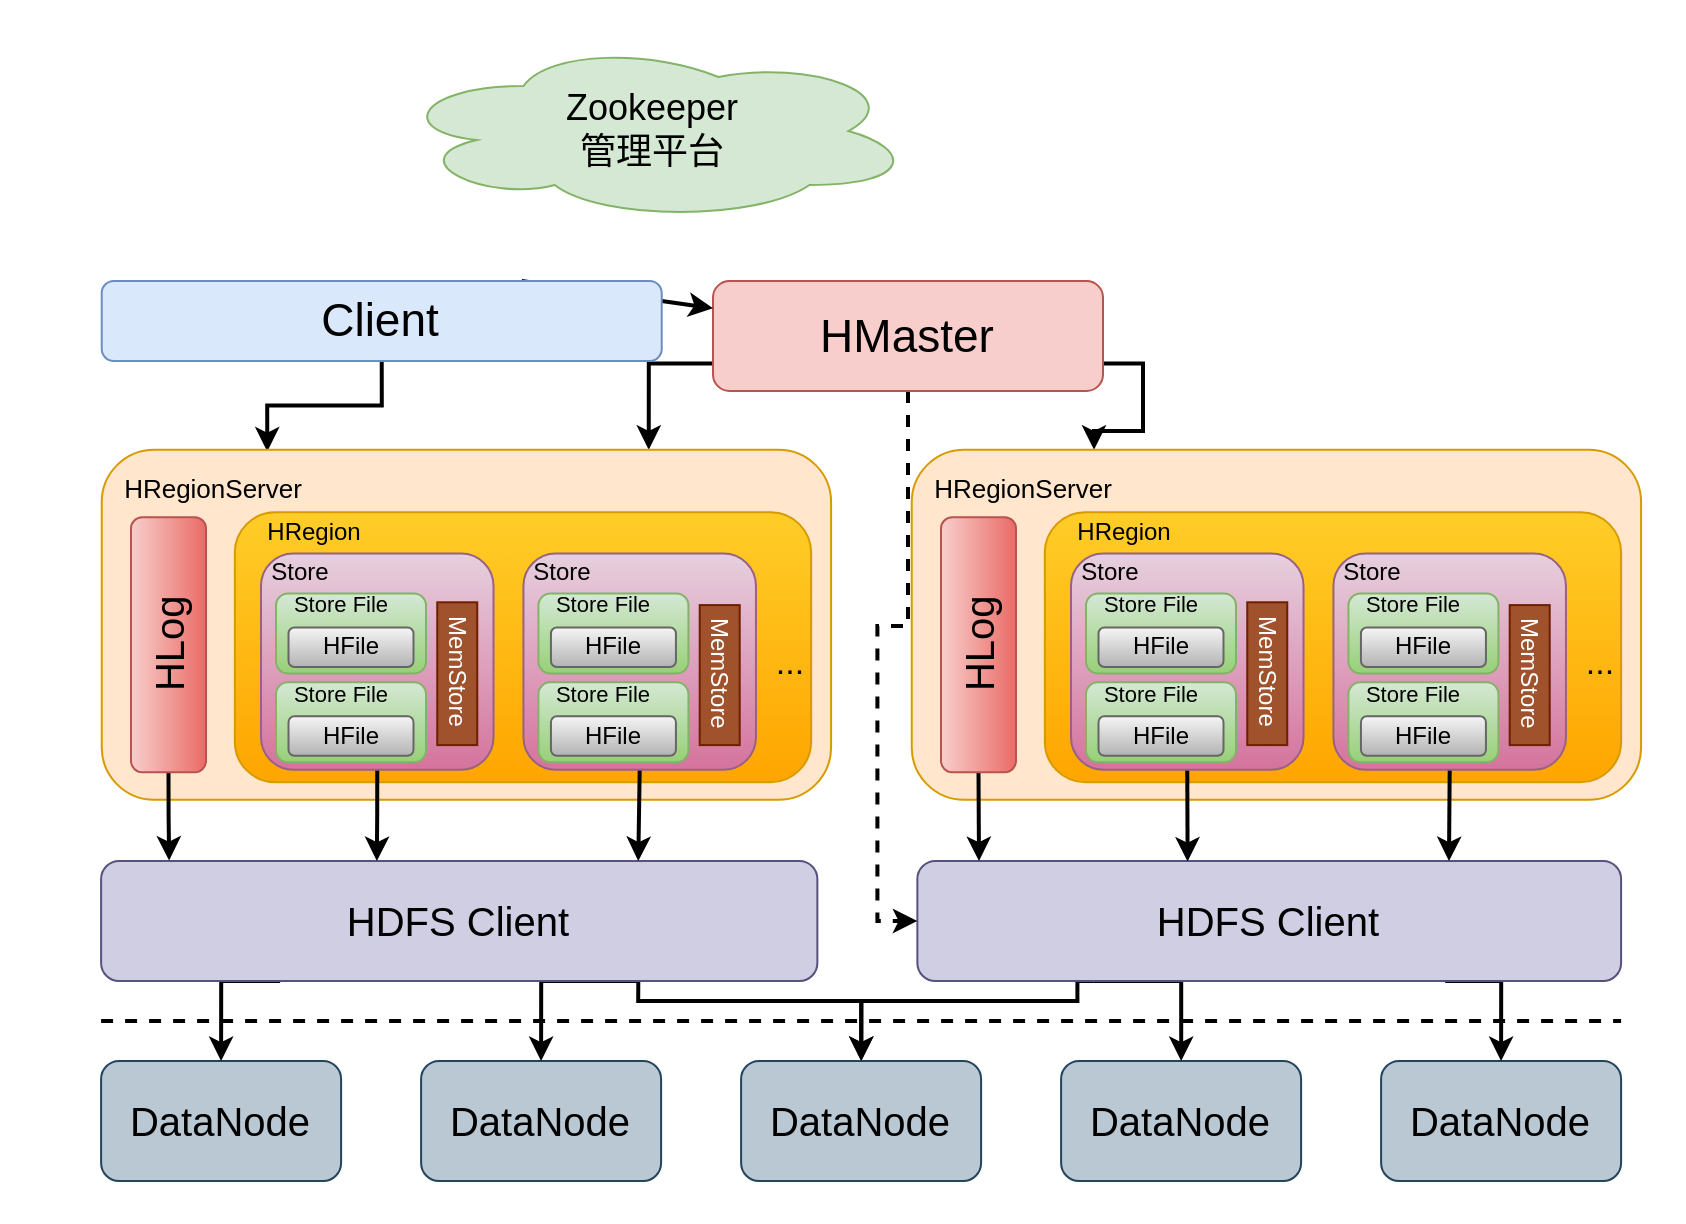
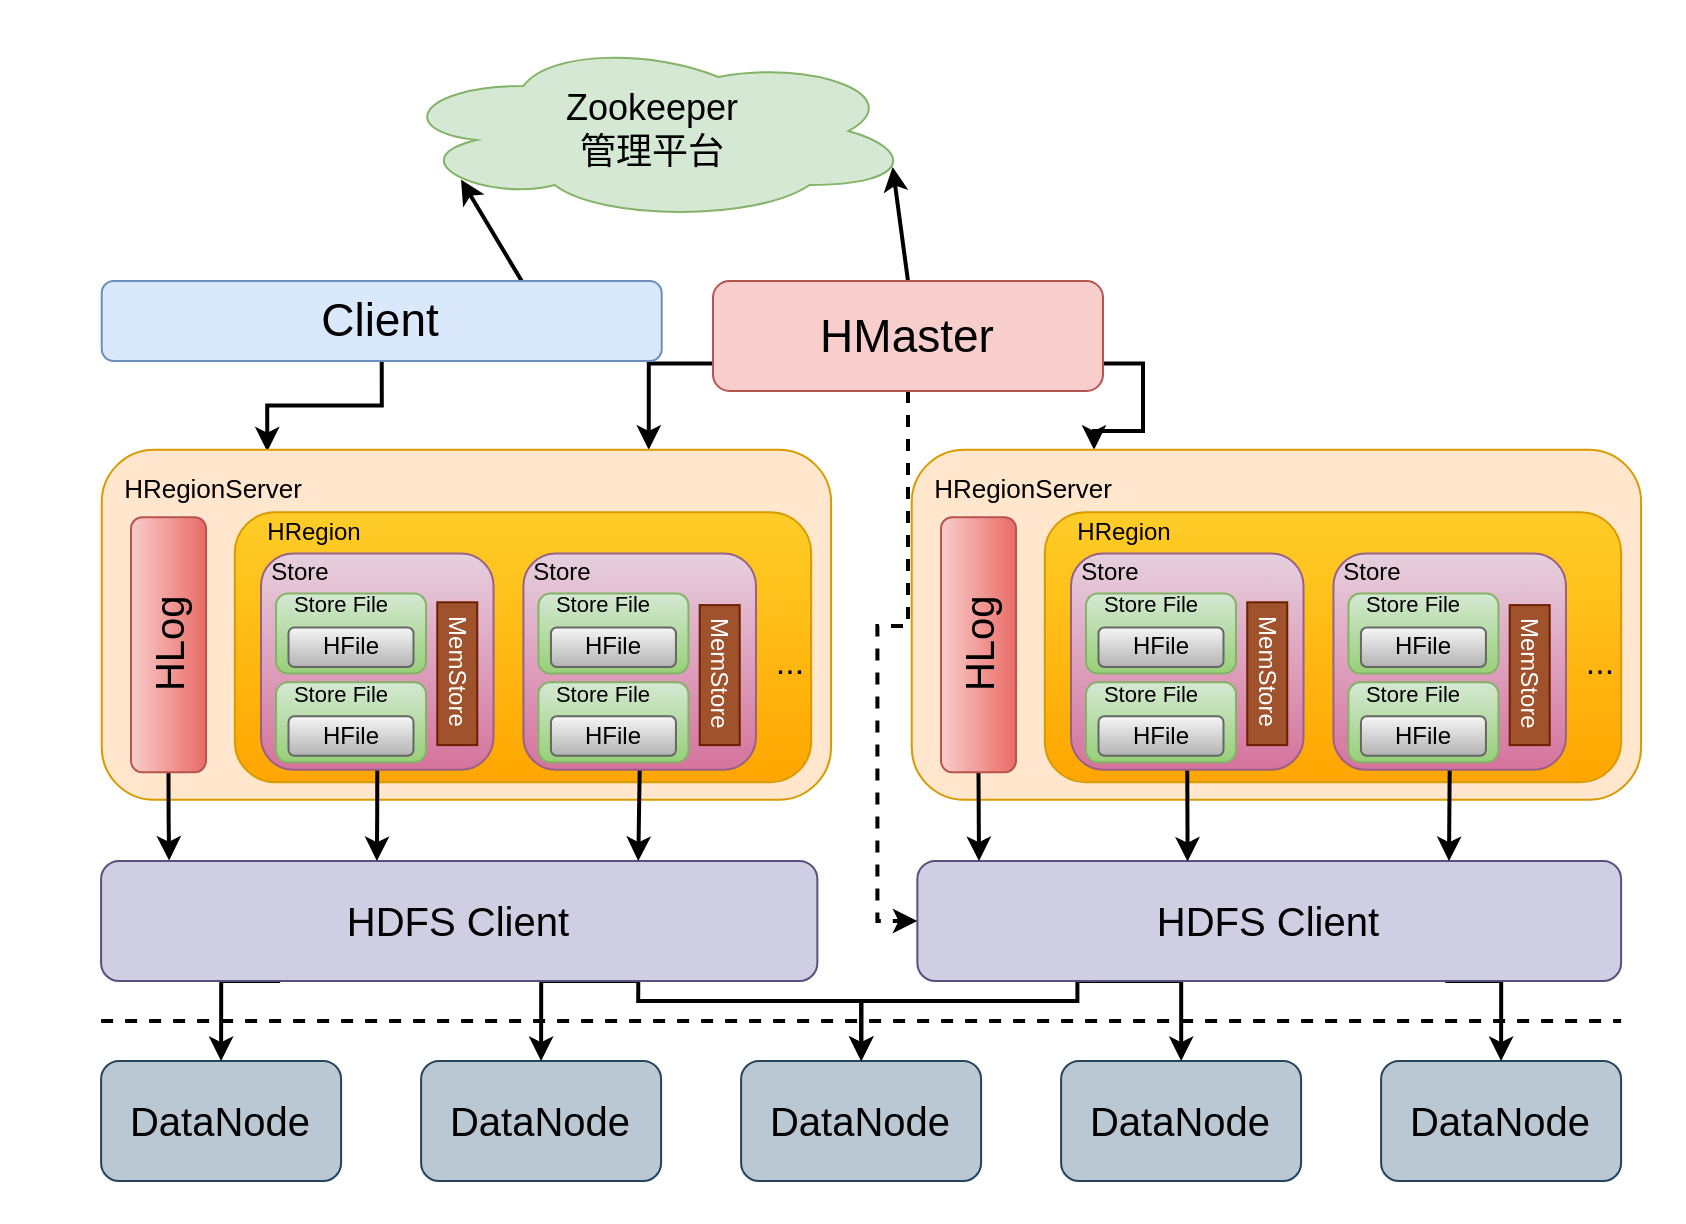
edge "HMaster" -> "Zookeeper 管理平台": added
edge "Client" -> "HMaster": now "Client" -> "Zookeeper 管理平台"
